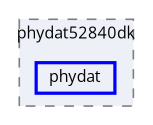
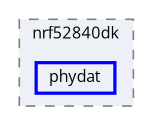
cluster "phydat52840dk": label "phydat52840dk" -> "nrf52840dk"
